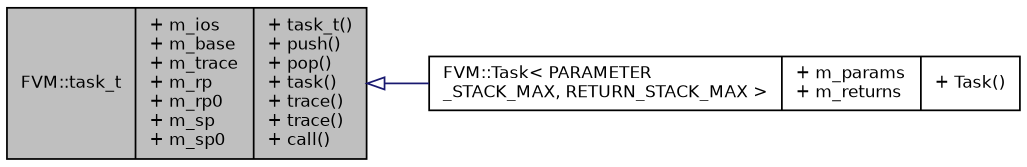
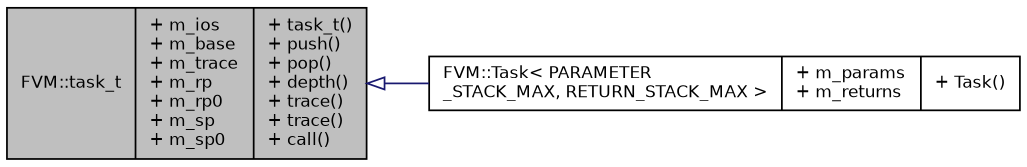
node "FVM::task_t": text "+ task()" -> "+ depth()"
